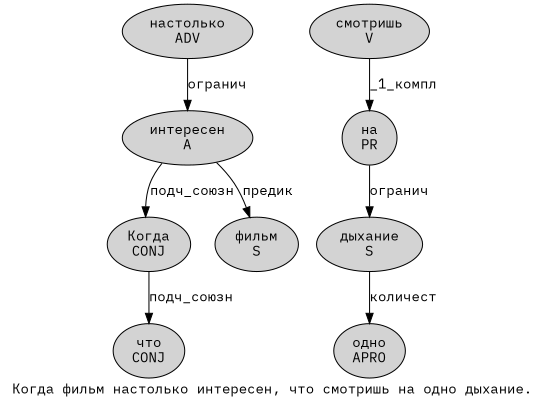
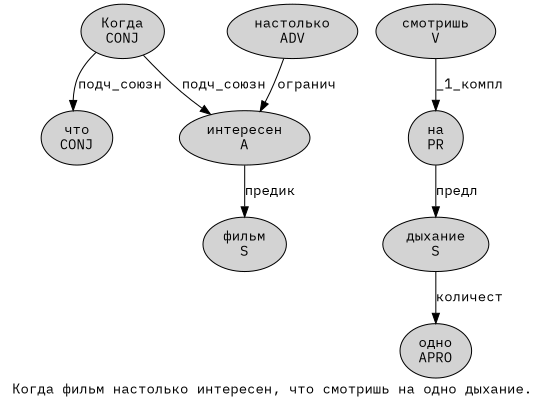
edge "интересен A" -> "Когда CONJ": reversed
edge "на PR" -> "дыхание S": label "огранич" -> "предл"
